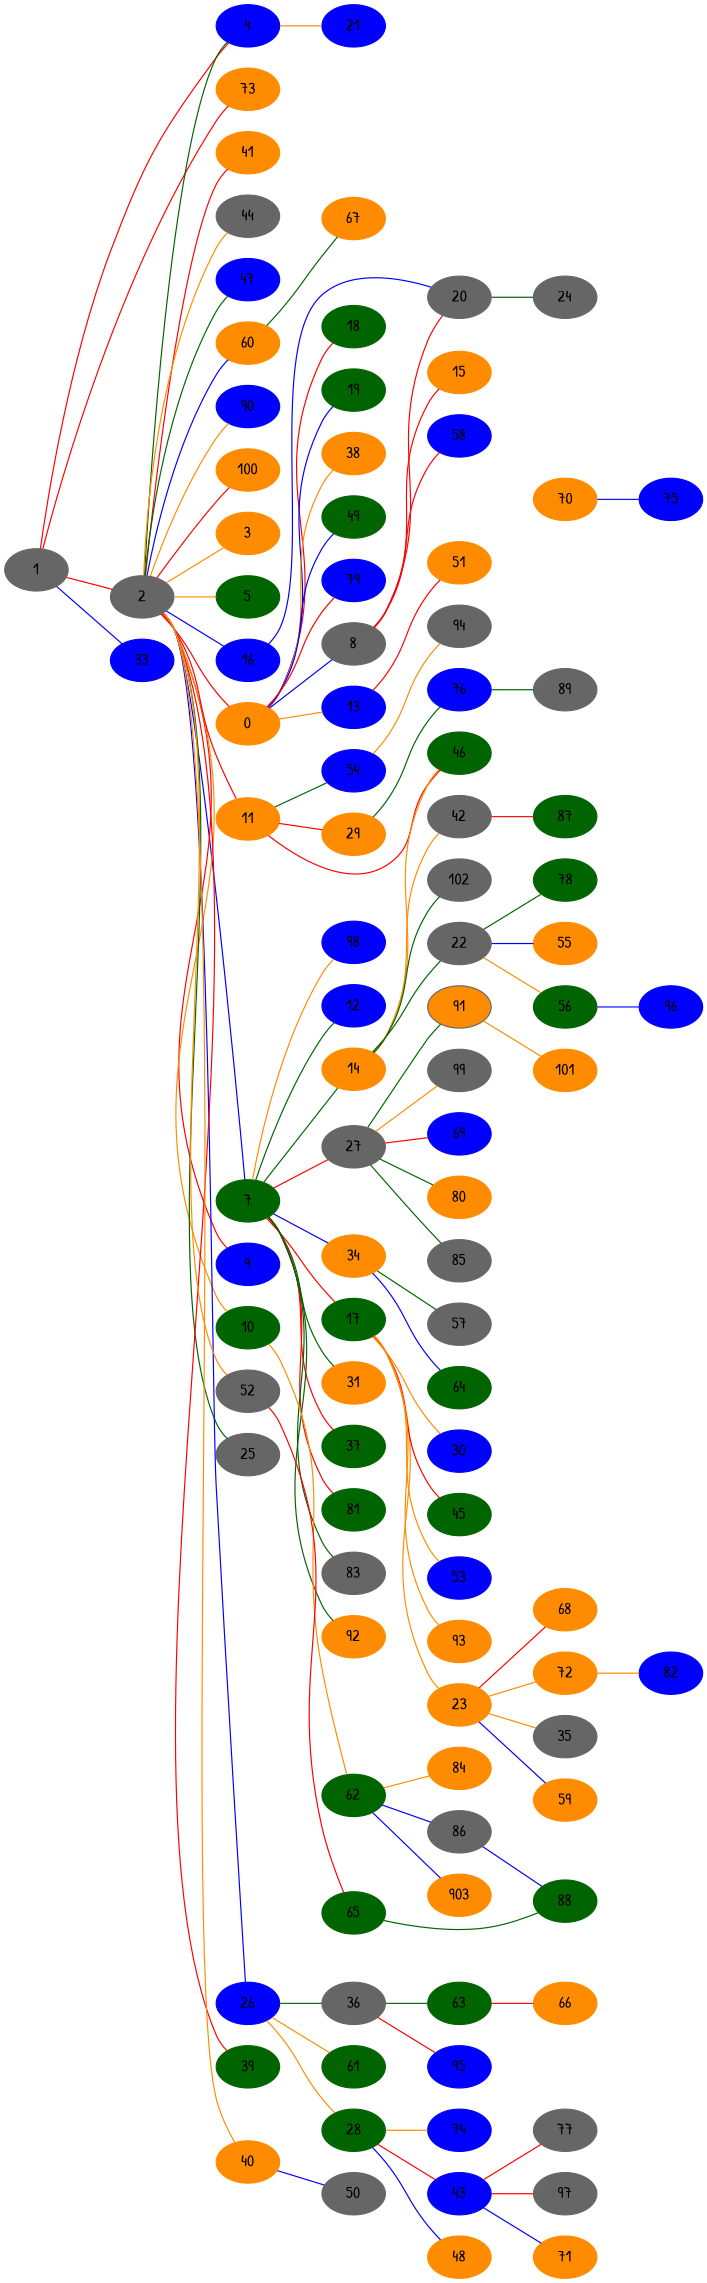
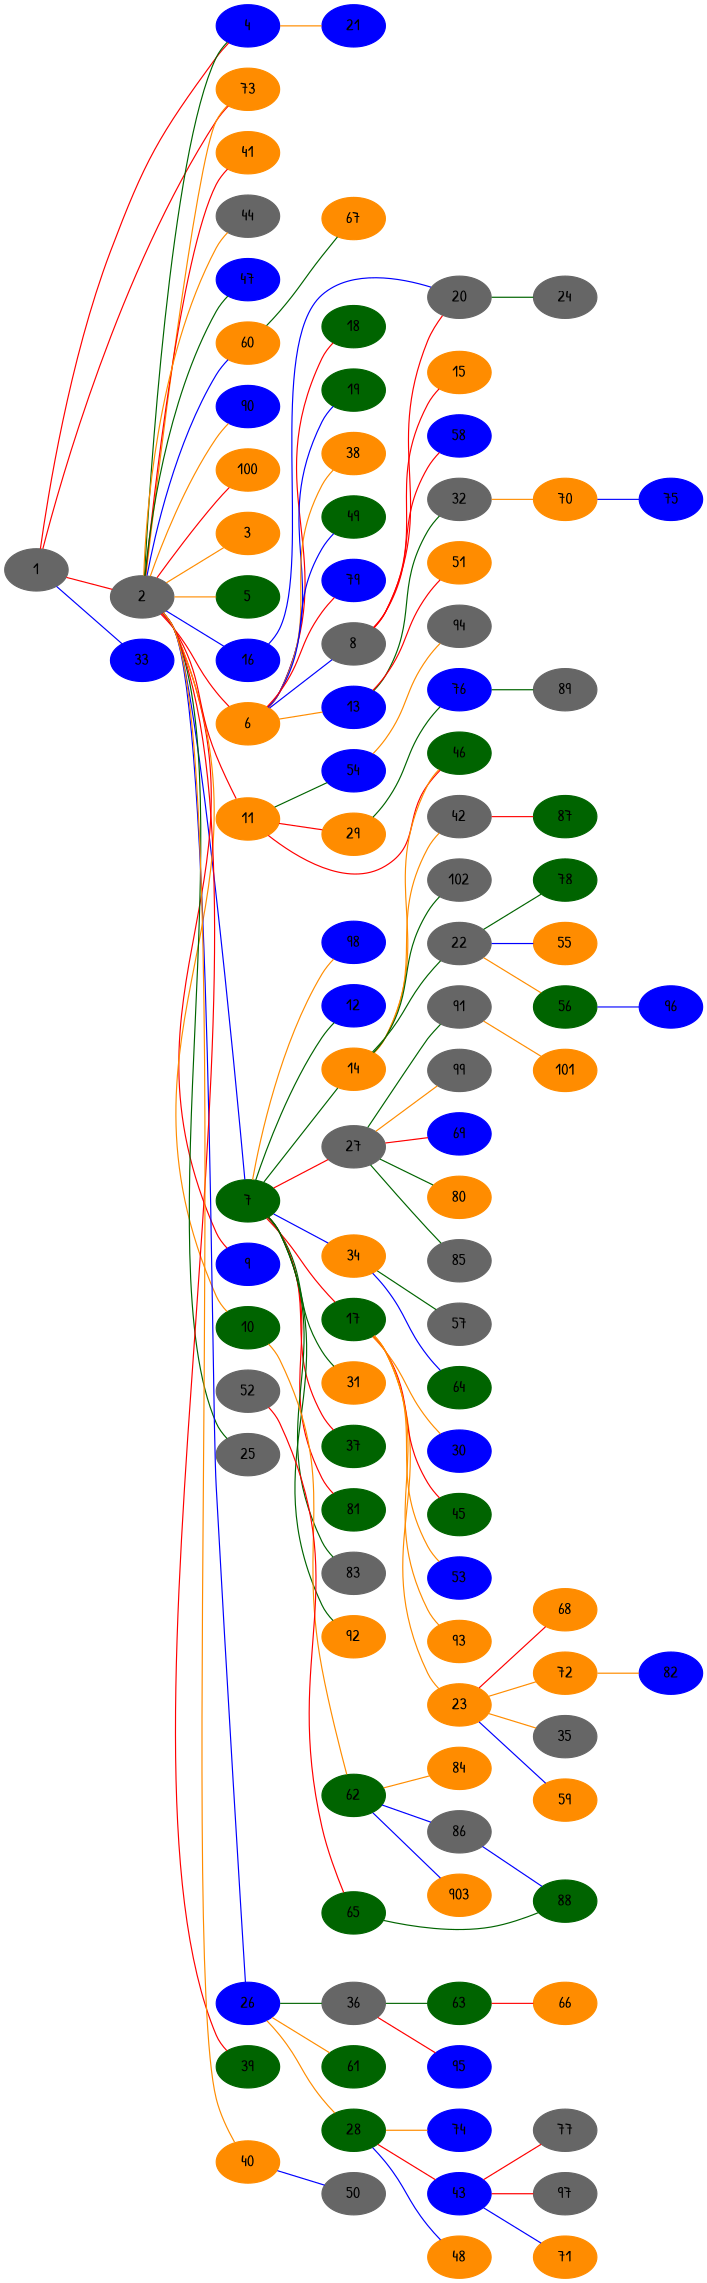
node "32": added
node "0": label "0" -> "6"
edge "2" -- "52": now "2" -- "73"
node "91": fillcolor darkorange -> gray40
